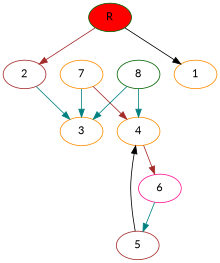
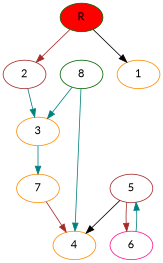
edge "7" -> "3": reversed
edge "4" -> "6": now "5" -> "6"
